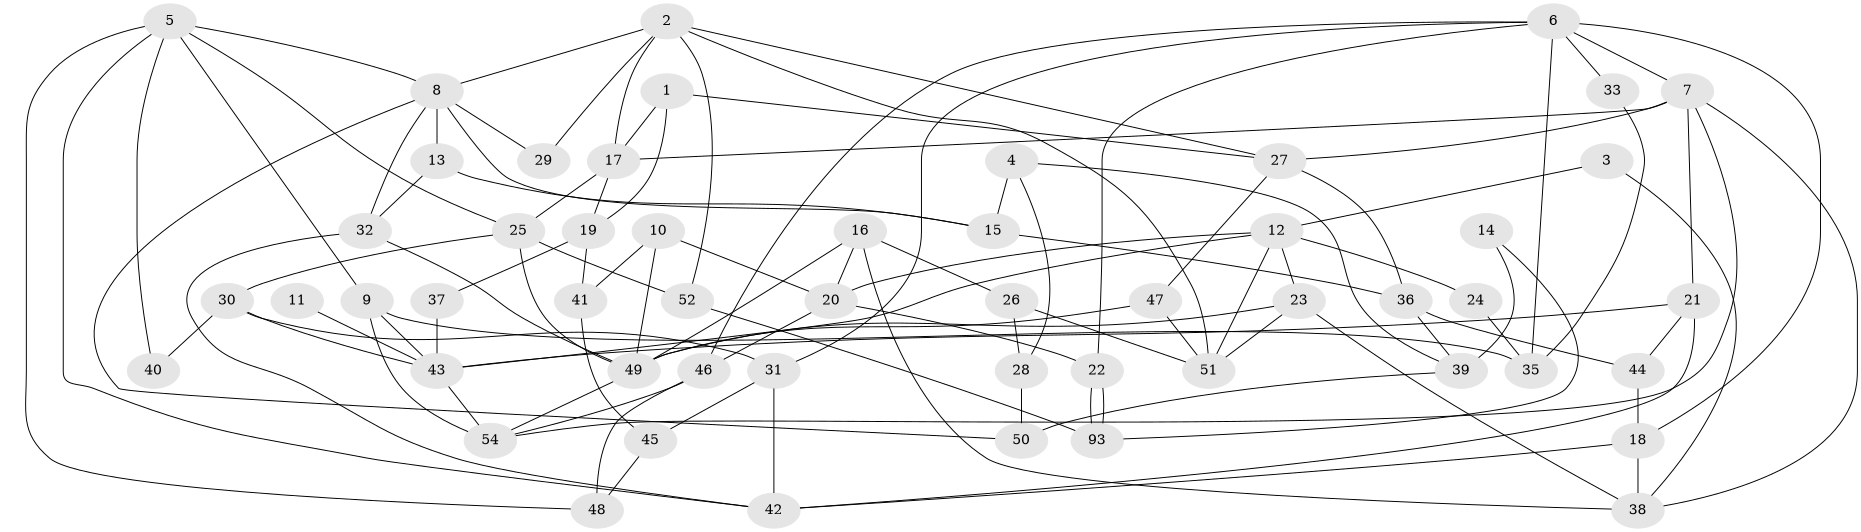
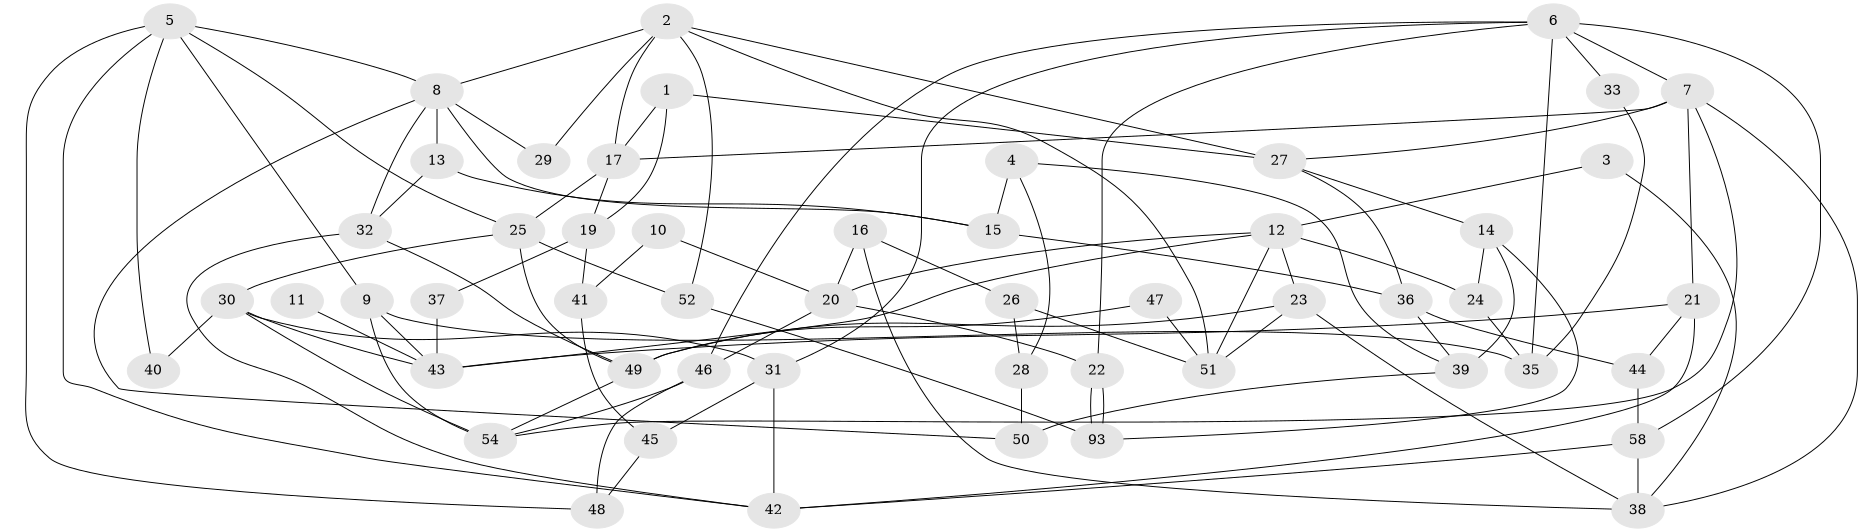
edge "27" -- "47": now "27" -- "14"
edge "14" -- "24": added
edge "10" -- "49": removed
edge "16" -- "49": removed
edge "43" -- "54": now "30" -- "54"
node "18": label "18" -> "58"
